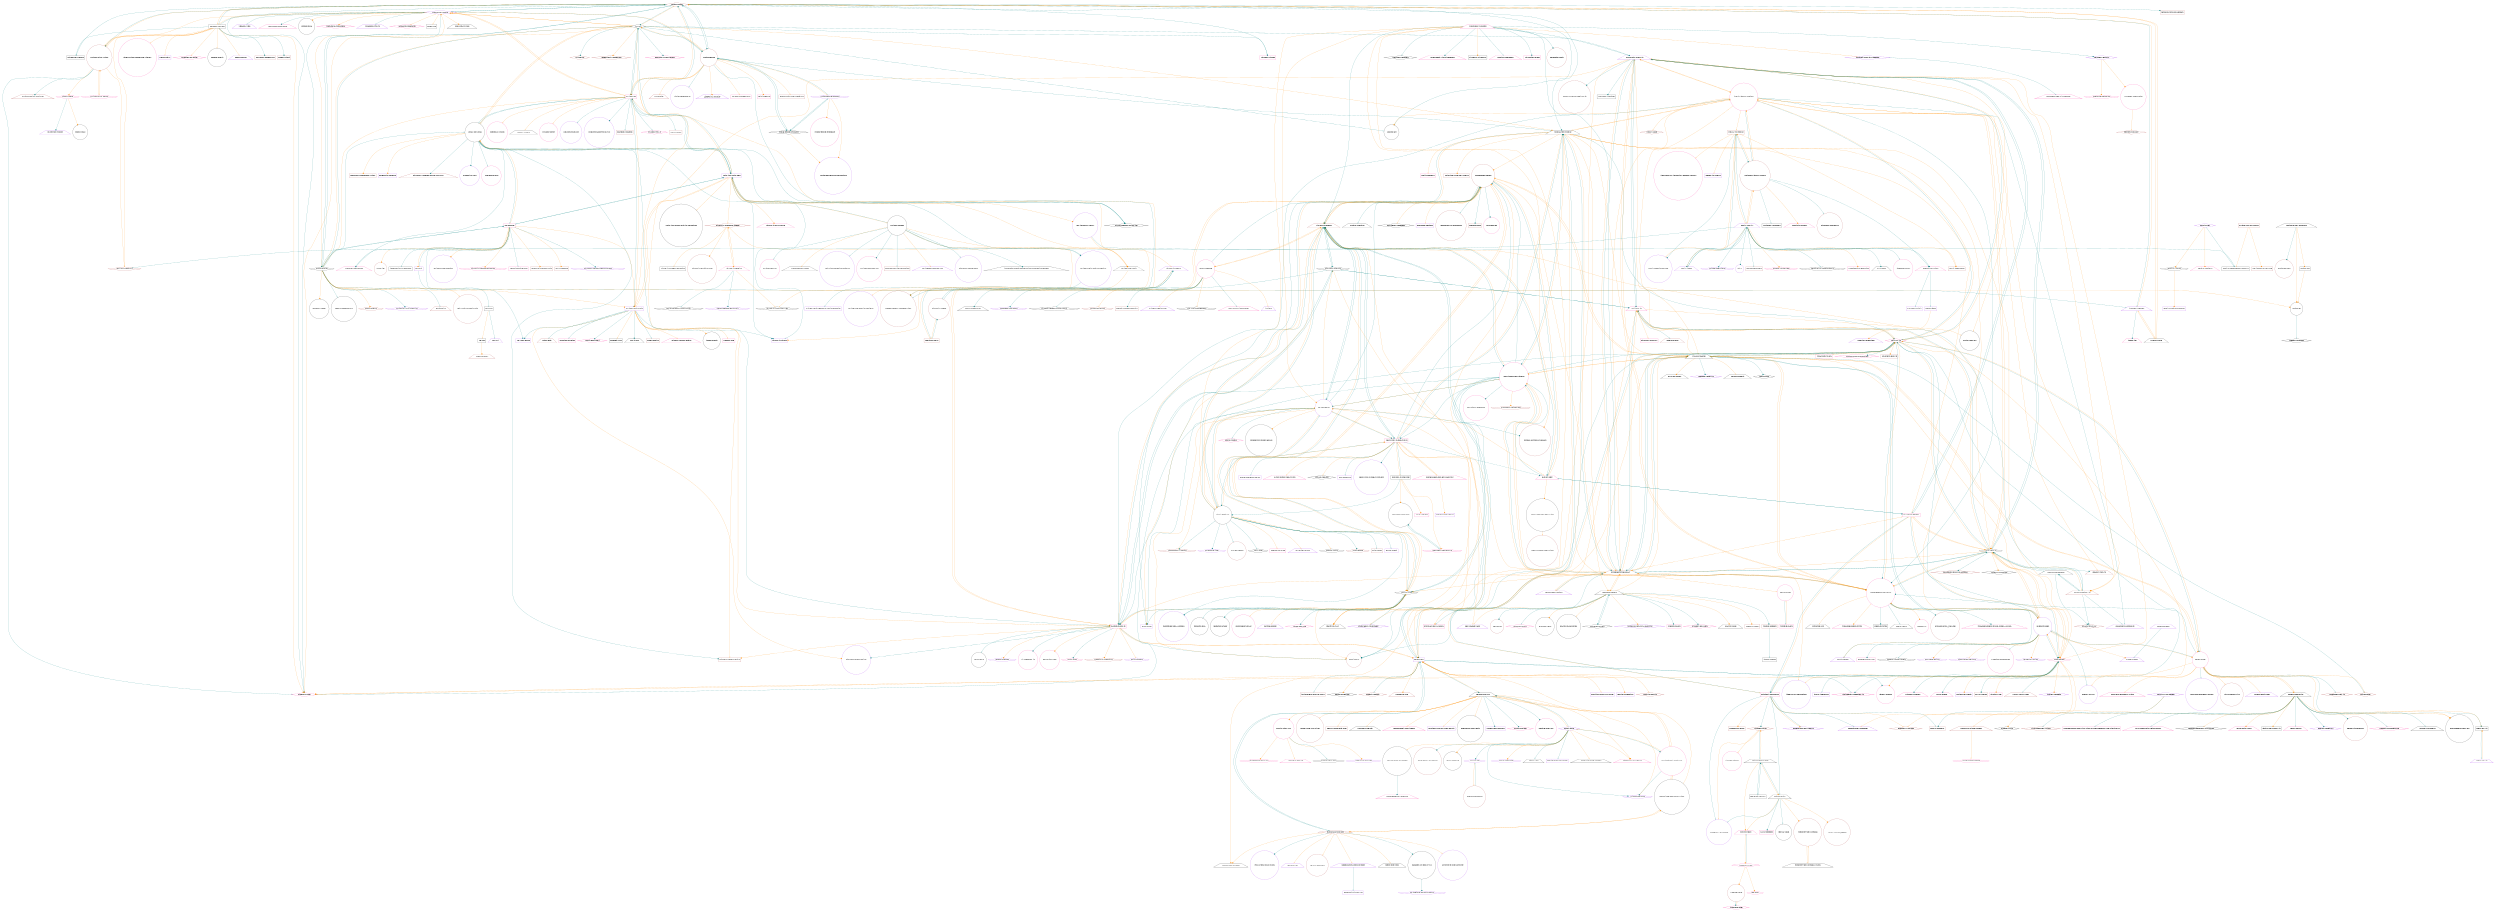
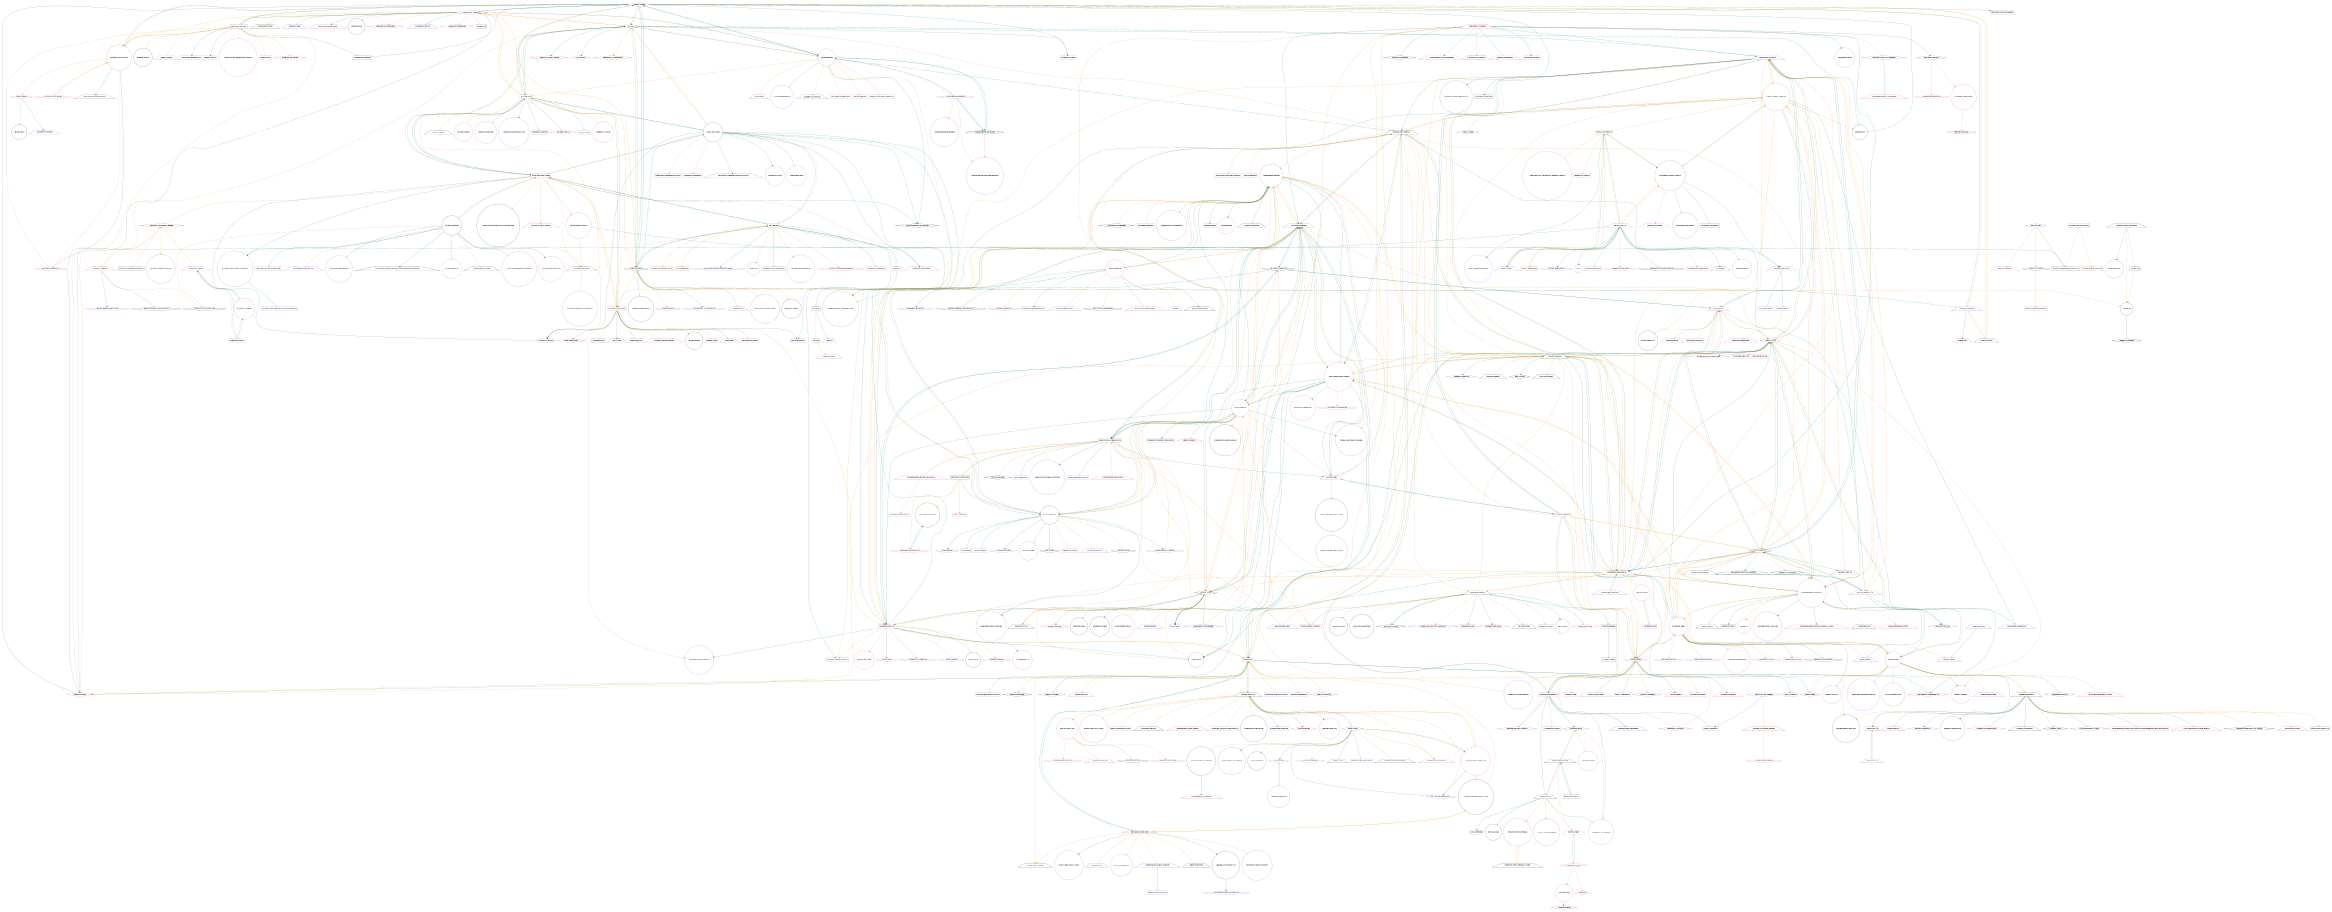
node "linuxserver/docker-code-server": added
